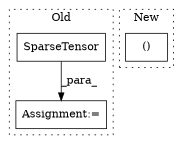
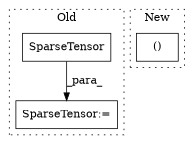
node "Assignment:=": label "Assignment:=" -> "SparseTensor:="
